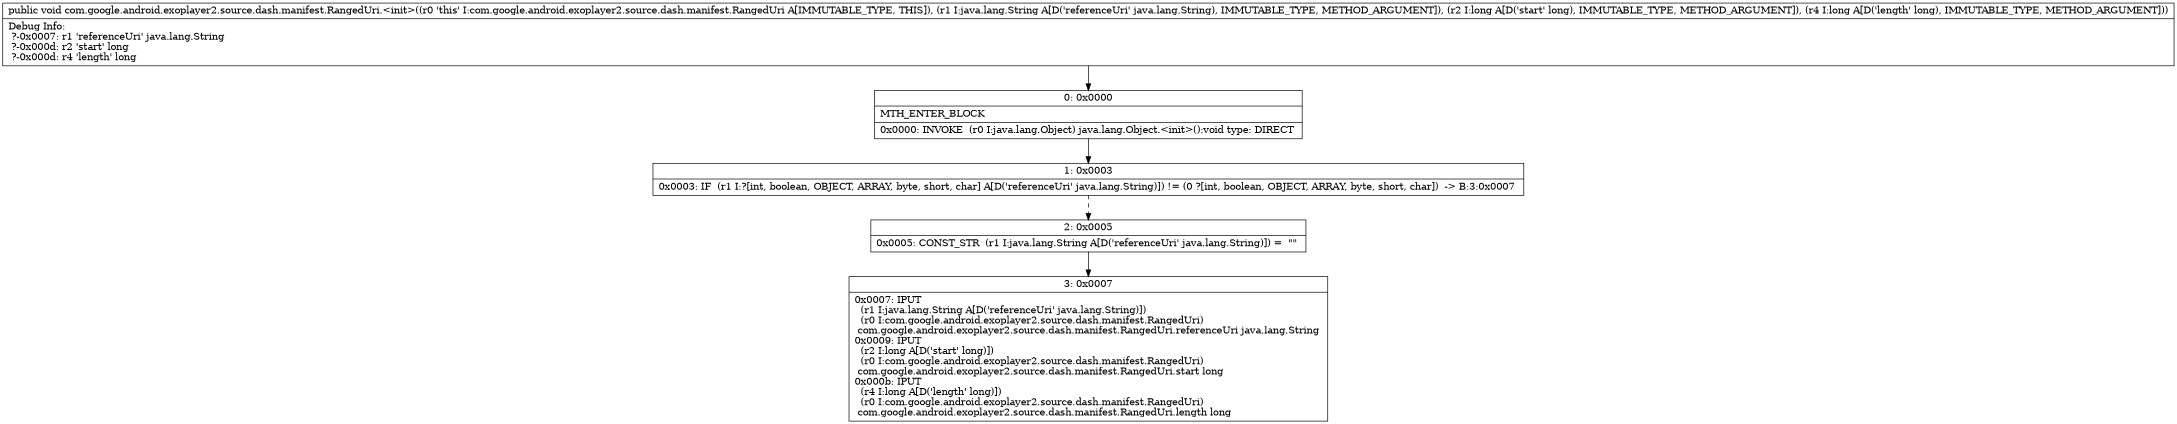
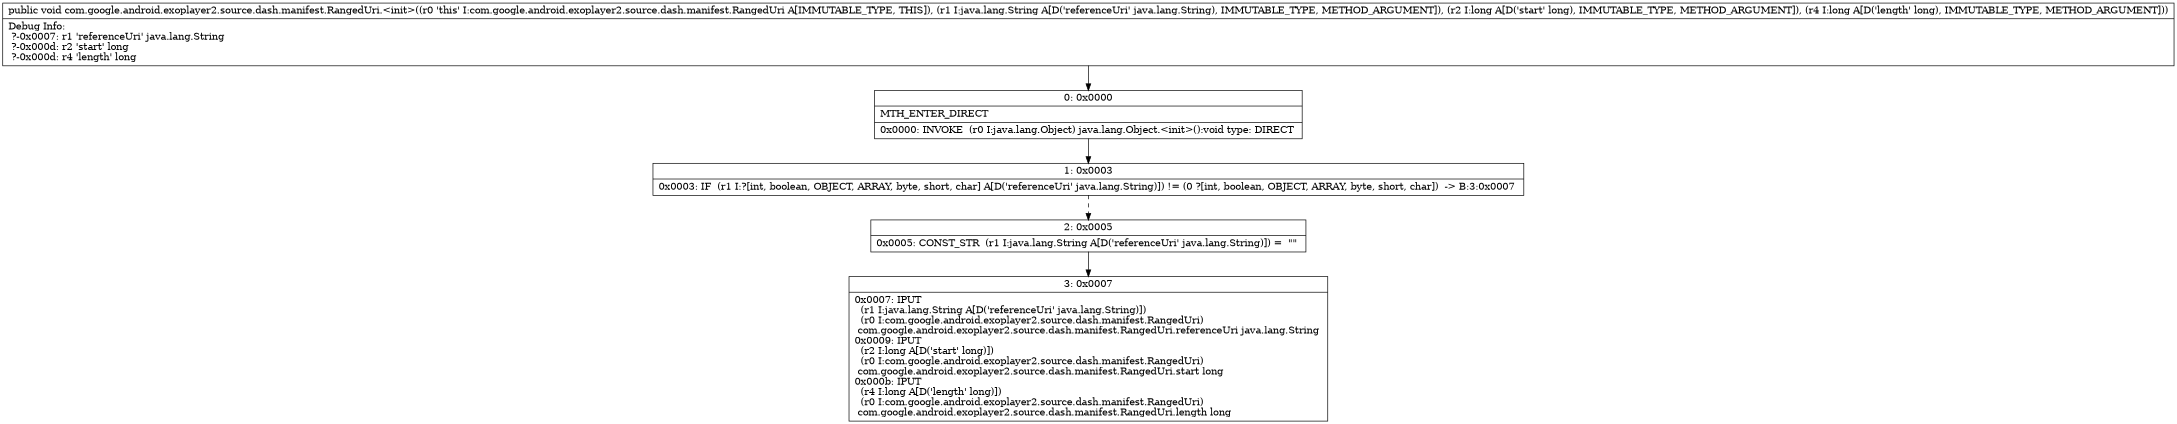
node "0: 0x0000": text "MTH_ENTER_BLOCK" -> "MTH_ENTER_DIRECT"
